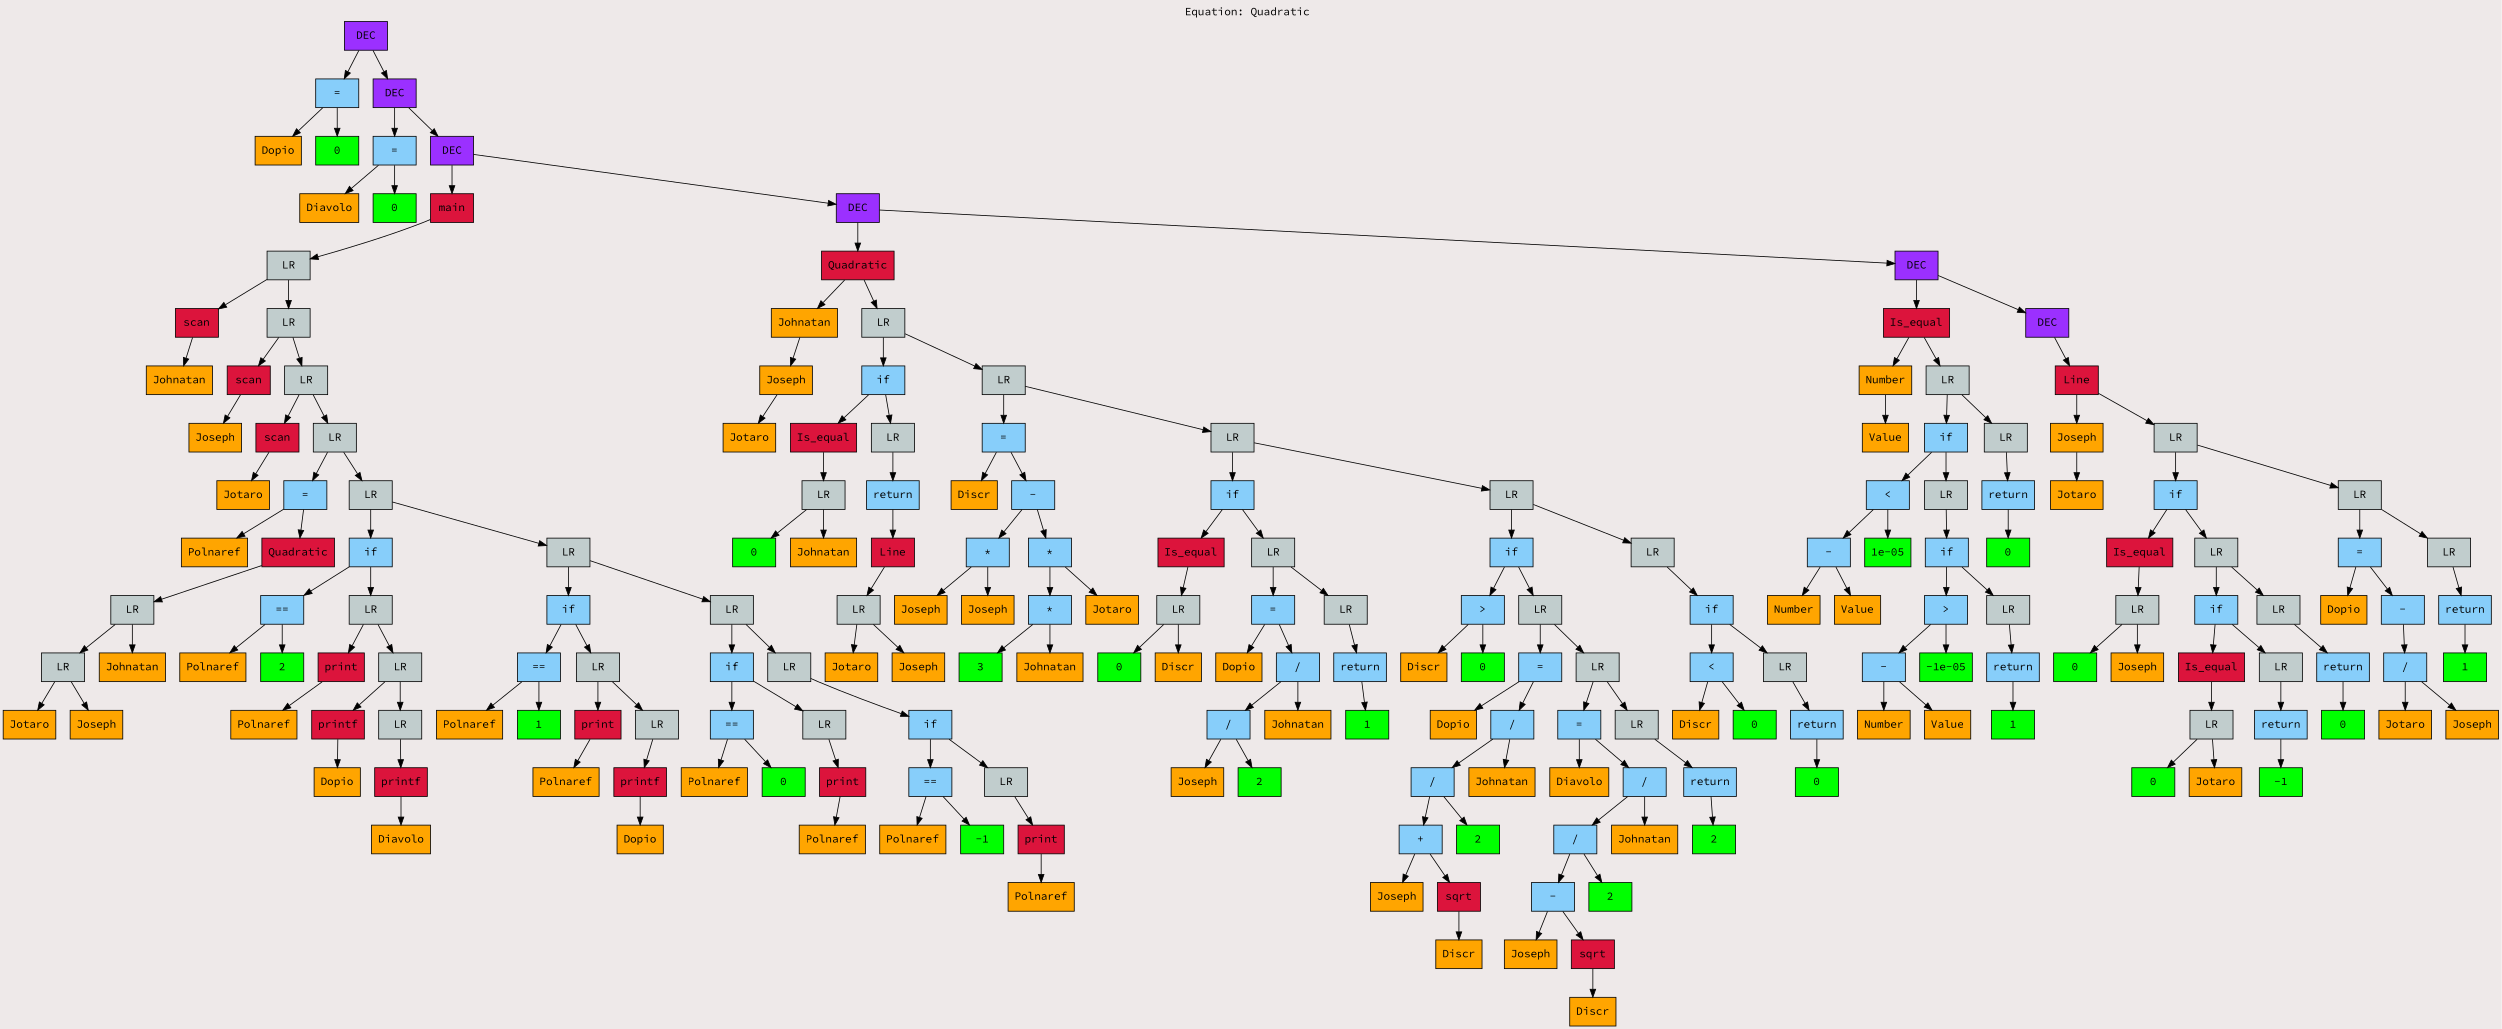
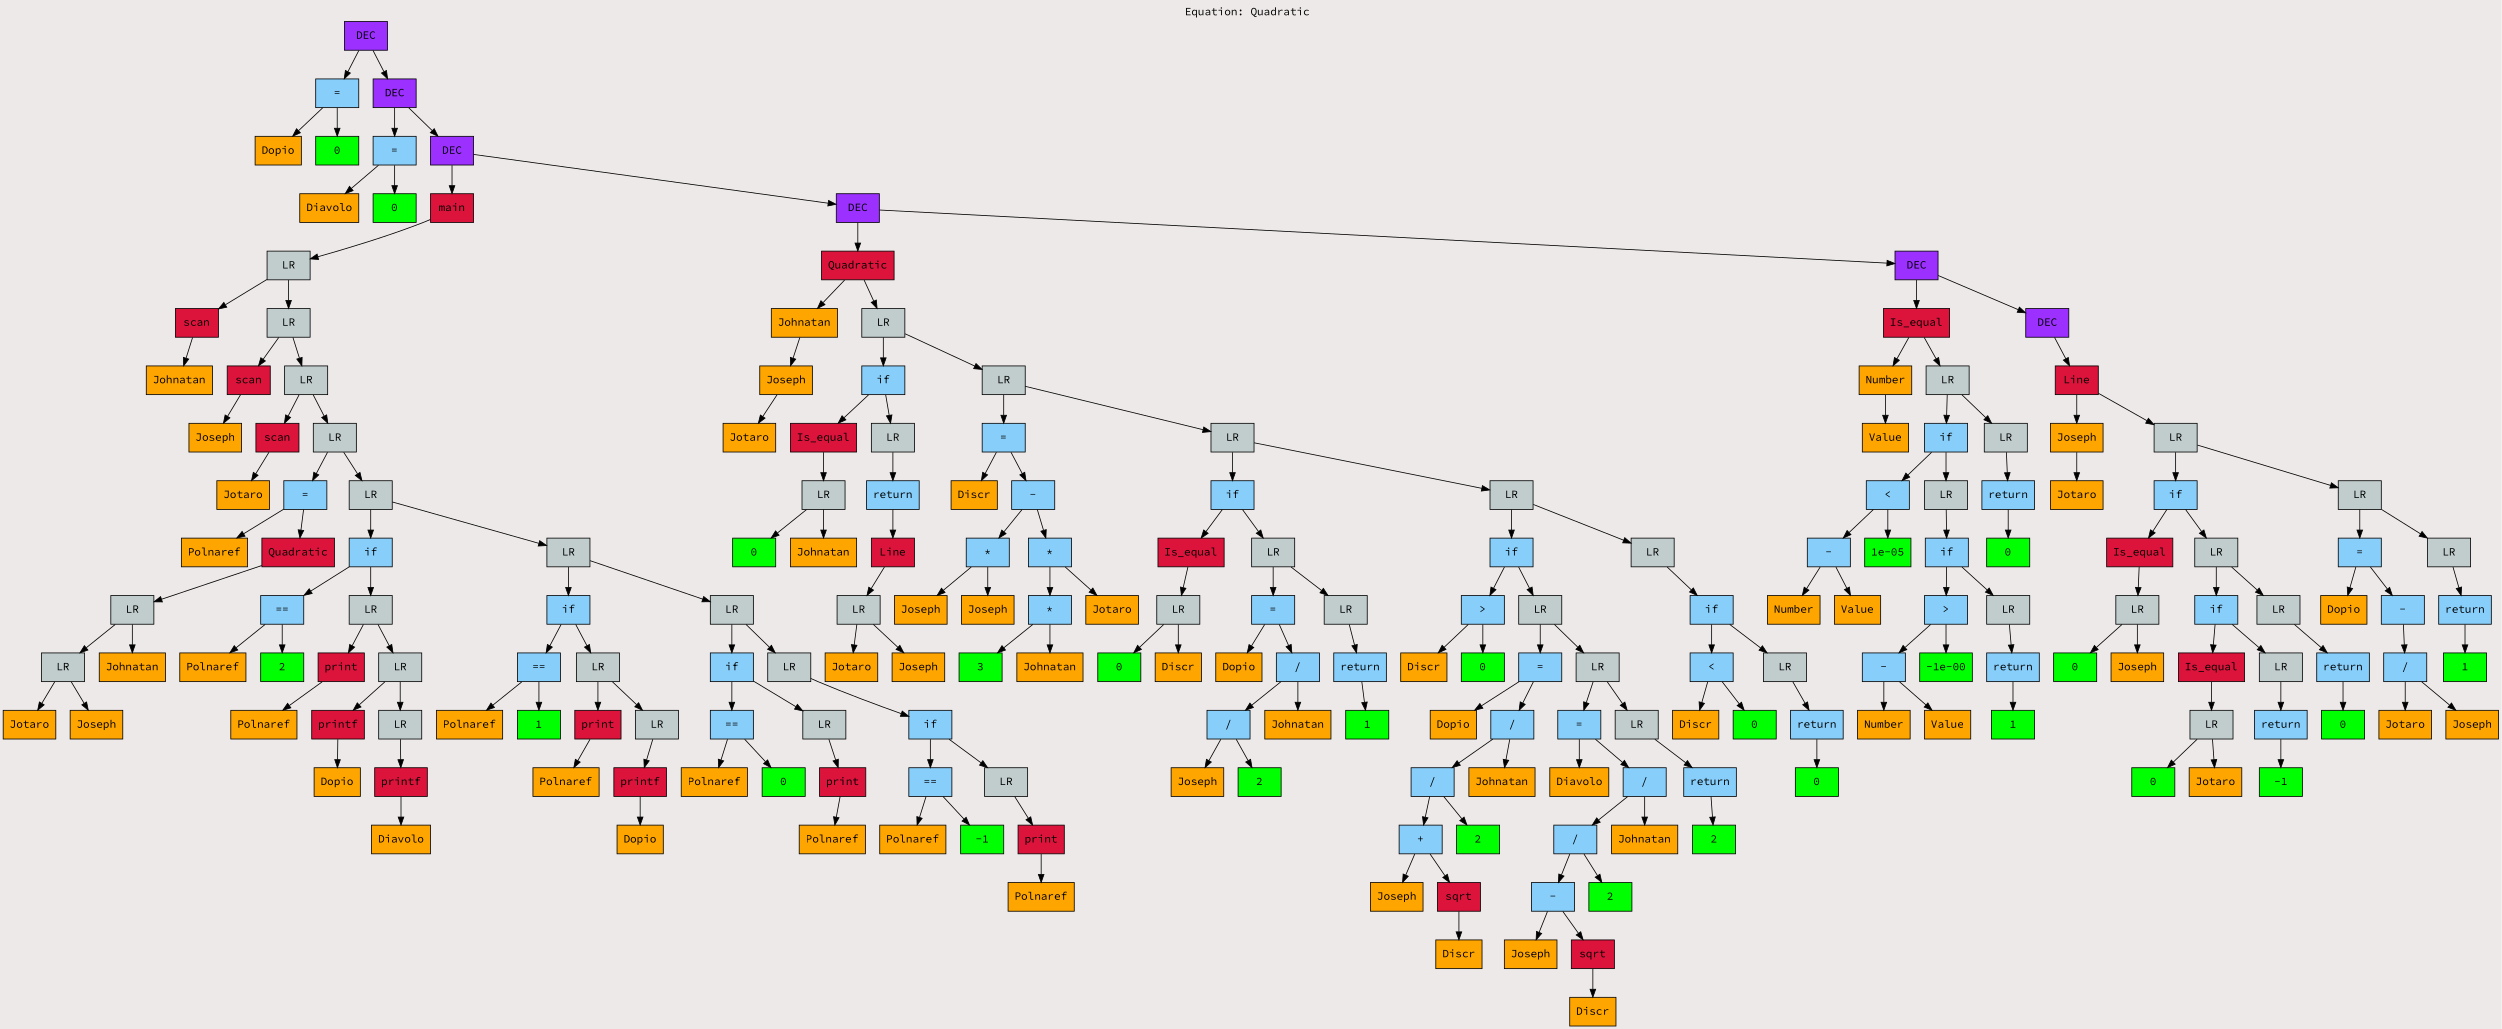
node "-1e-05": label "-1e-05" -> "-1e-00"
